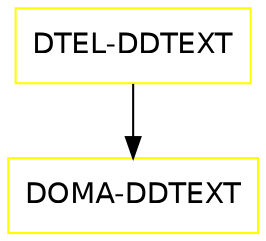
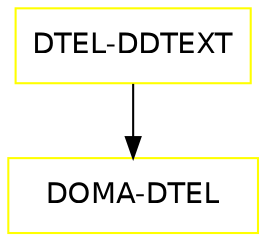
node "DOMA-DDTEXT": label "DOMA-DDTEXT" -> "DOMA-DTEL"
